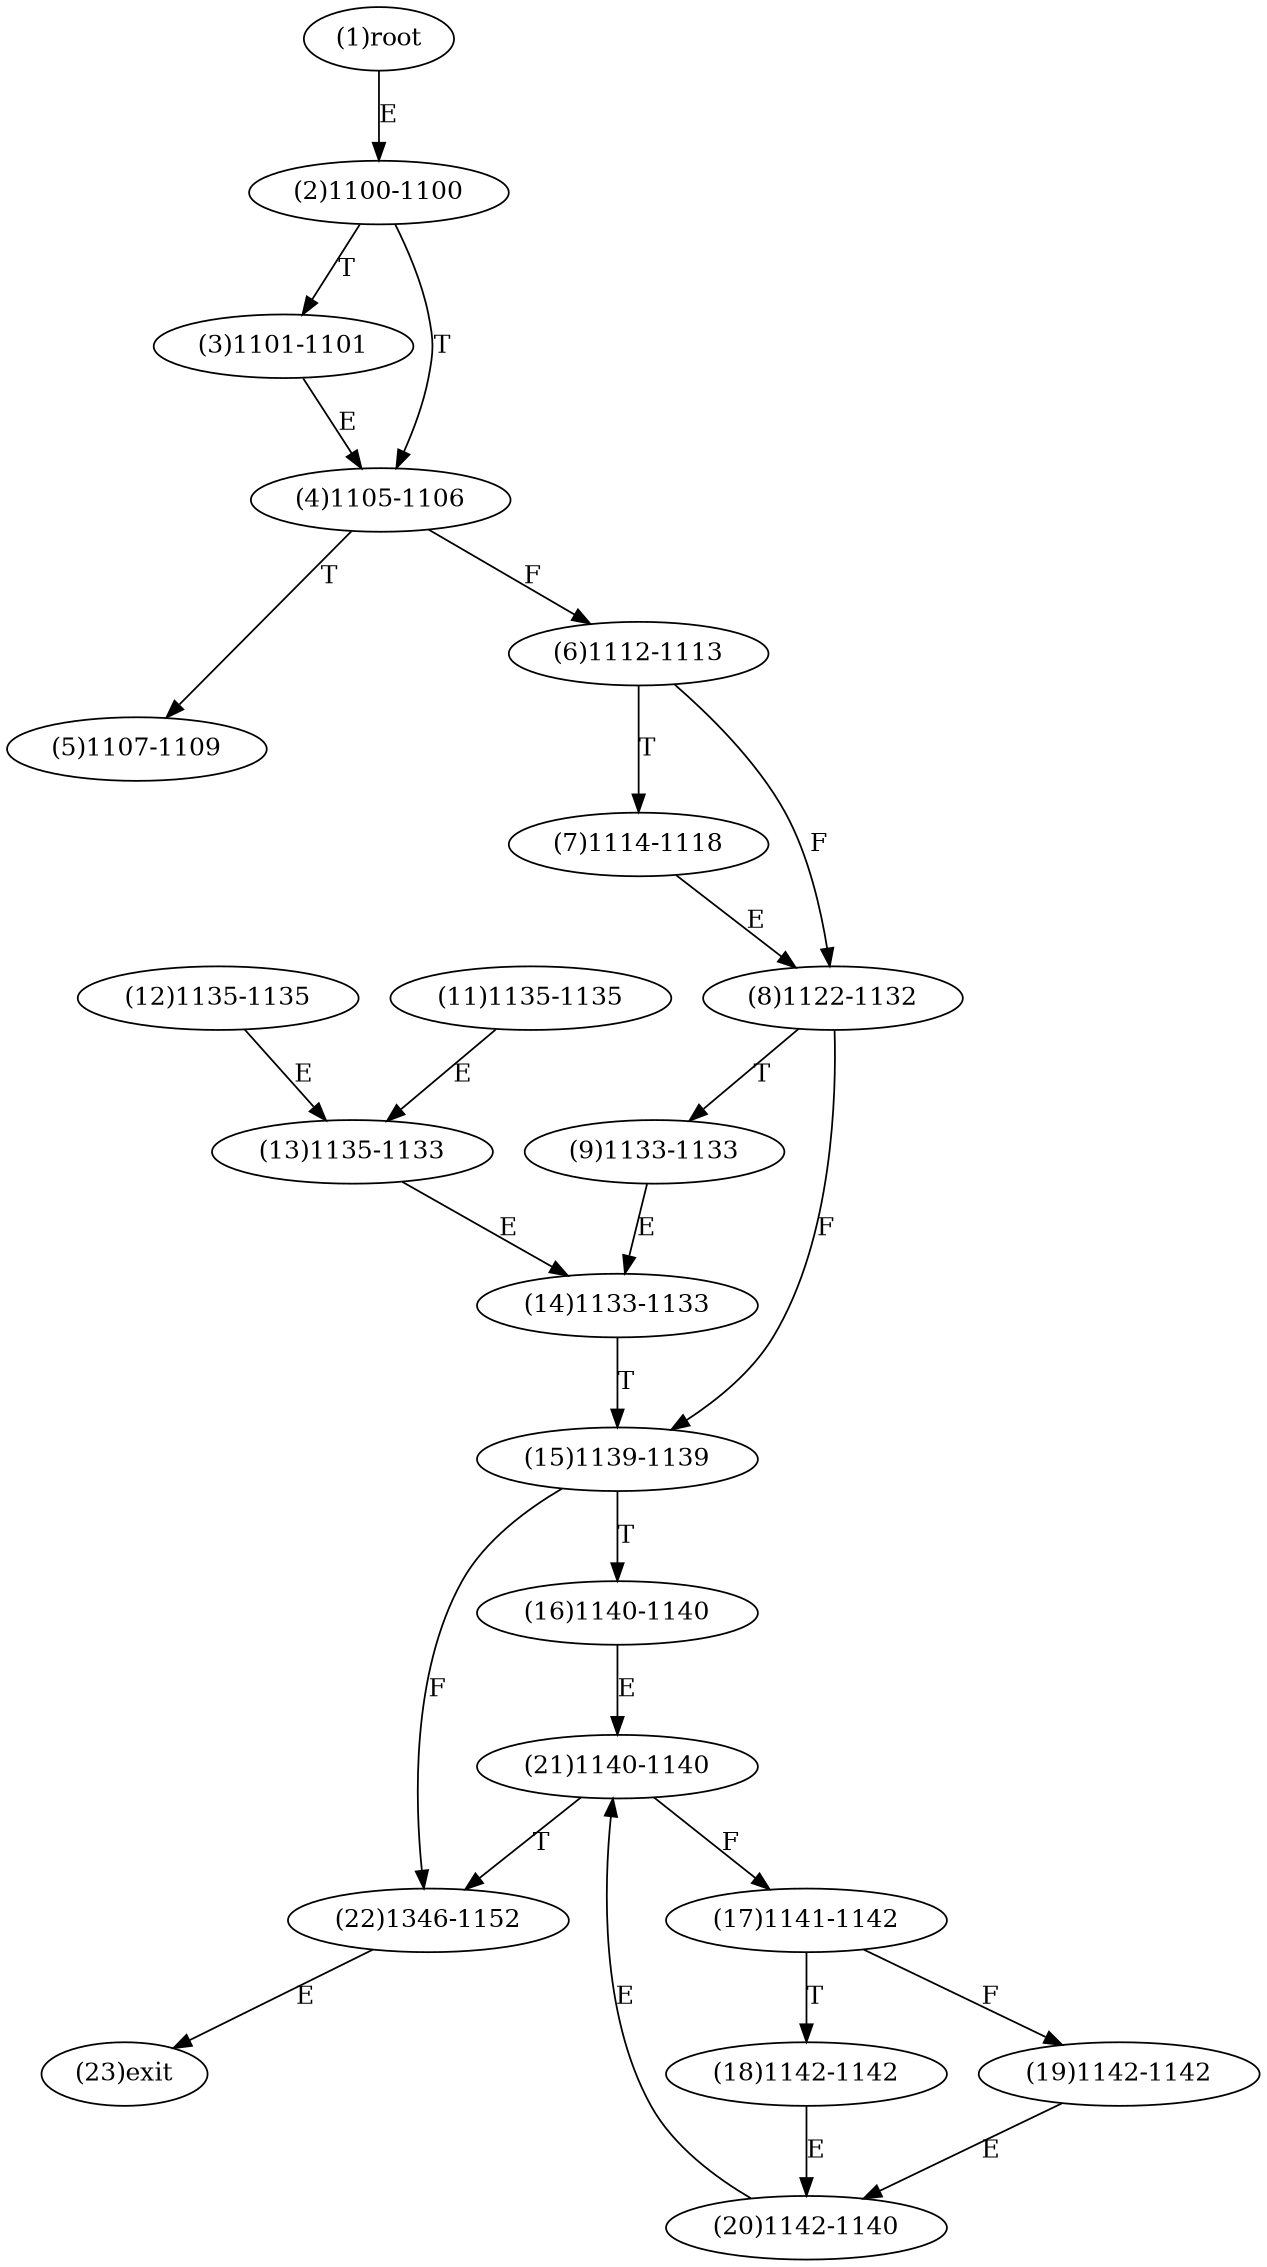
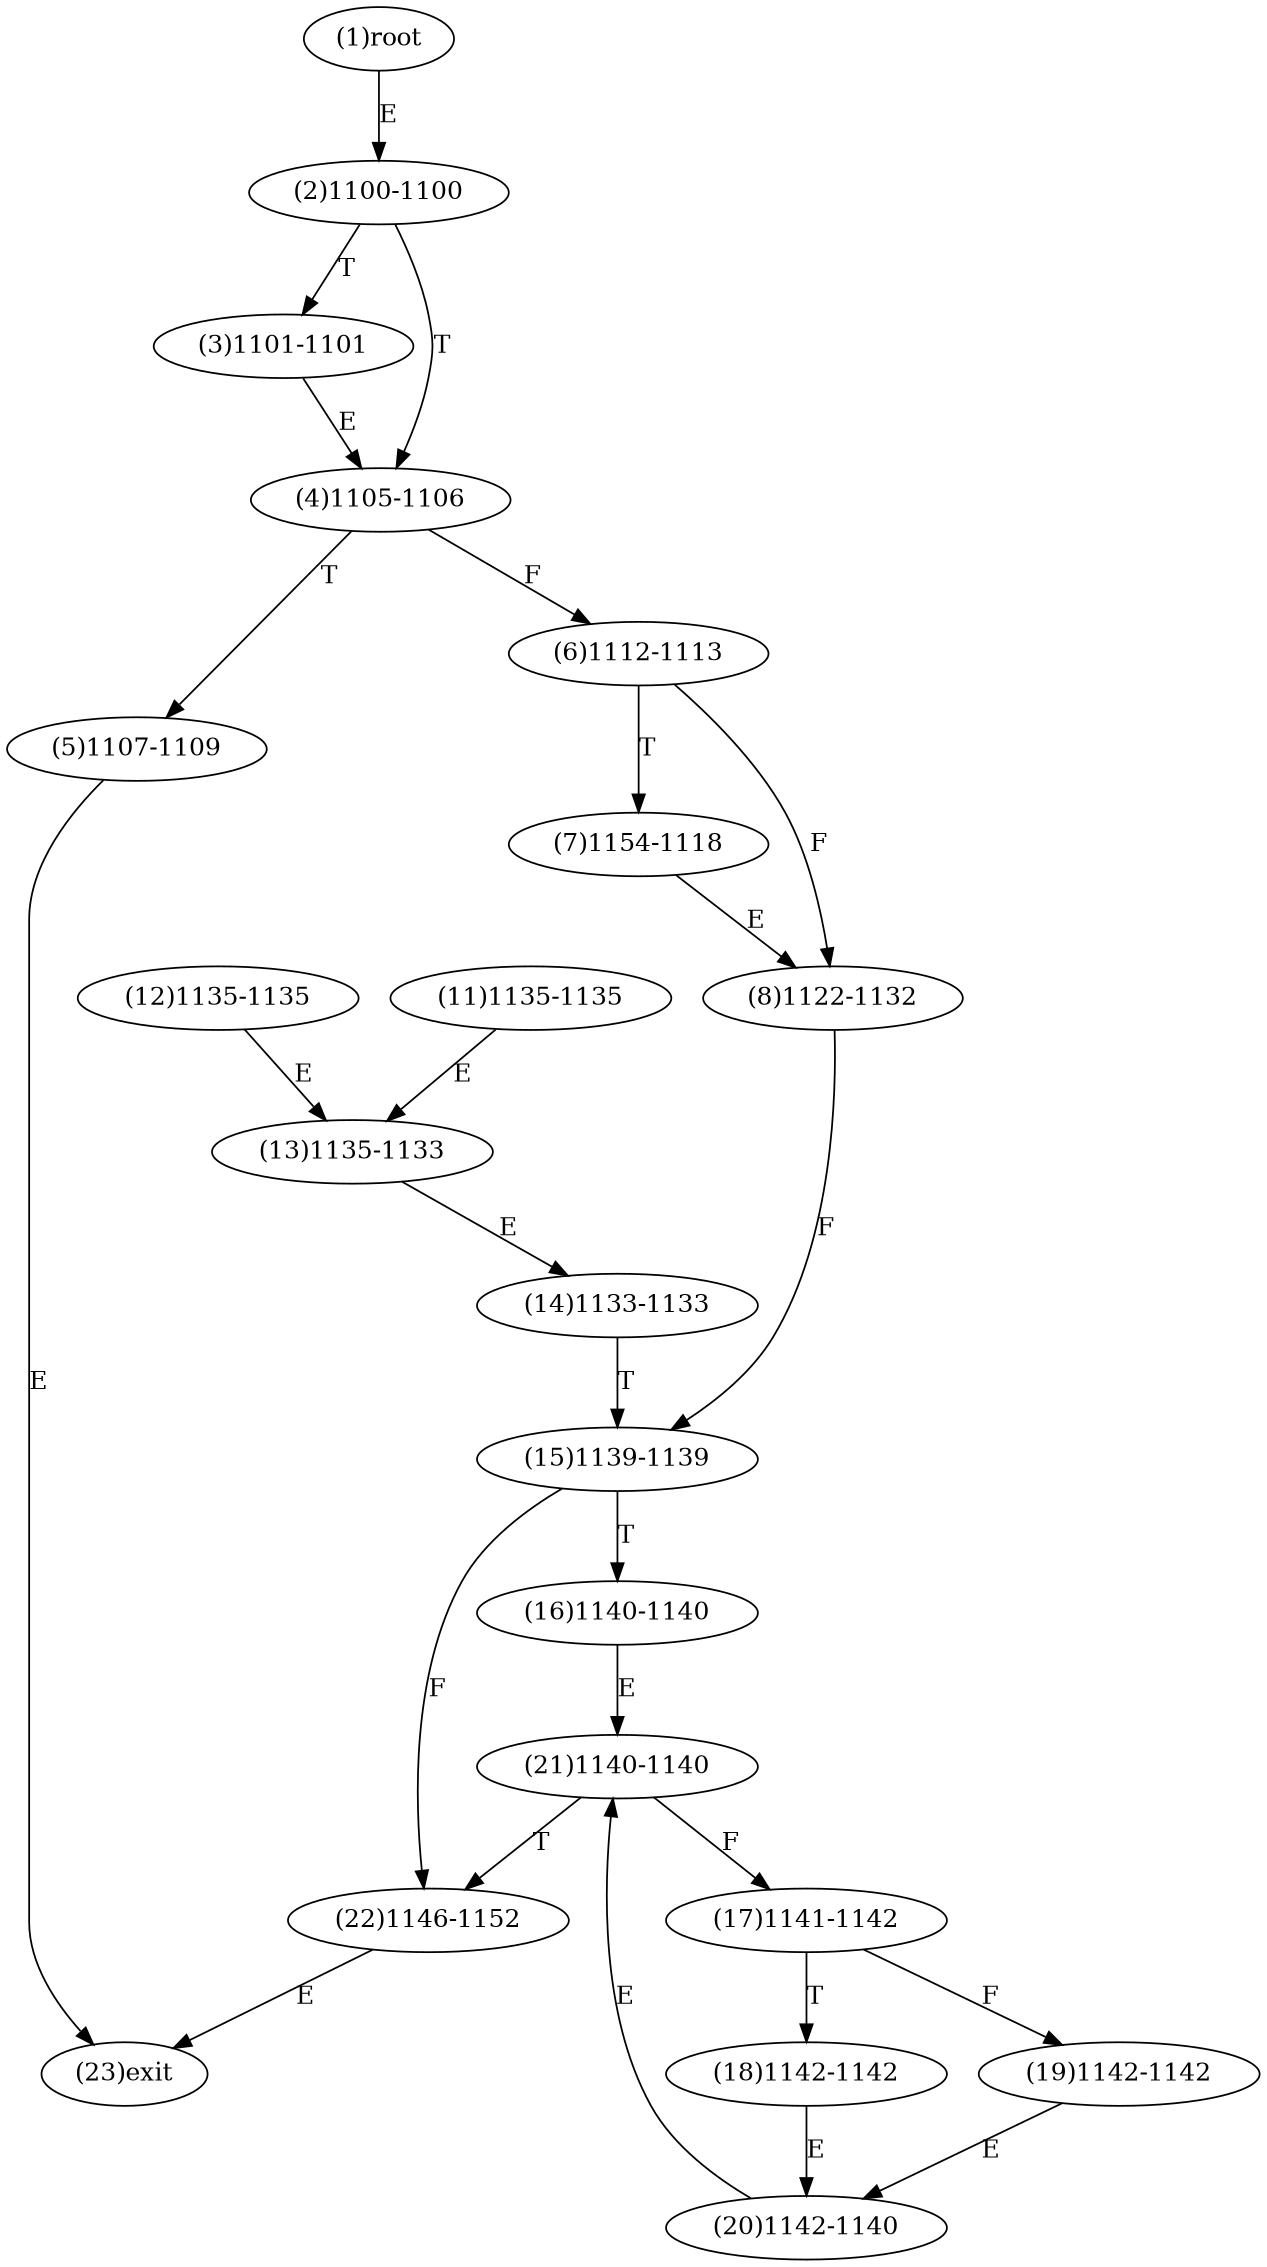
node "(7)1114-1118": label "(7)1114-1118" -> "(7)1154-1118"
node "(9)1133-1133": removed
edge "(5)1107-1109" -> "(23)exit": added, label "E"
node "(22)1346-1152": label "(22)1346-1152" -> "(22)1146-1152"
